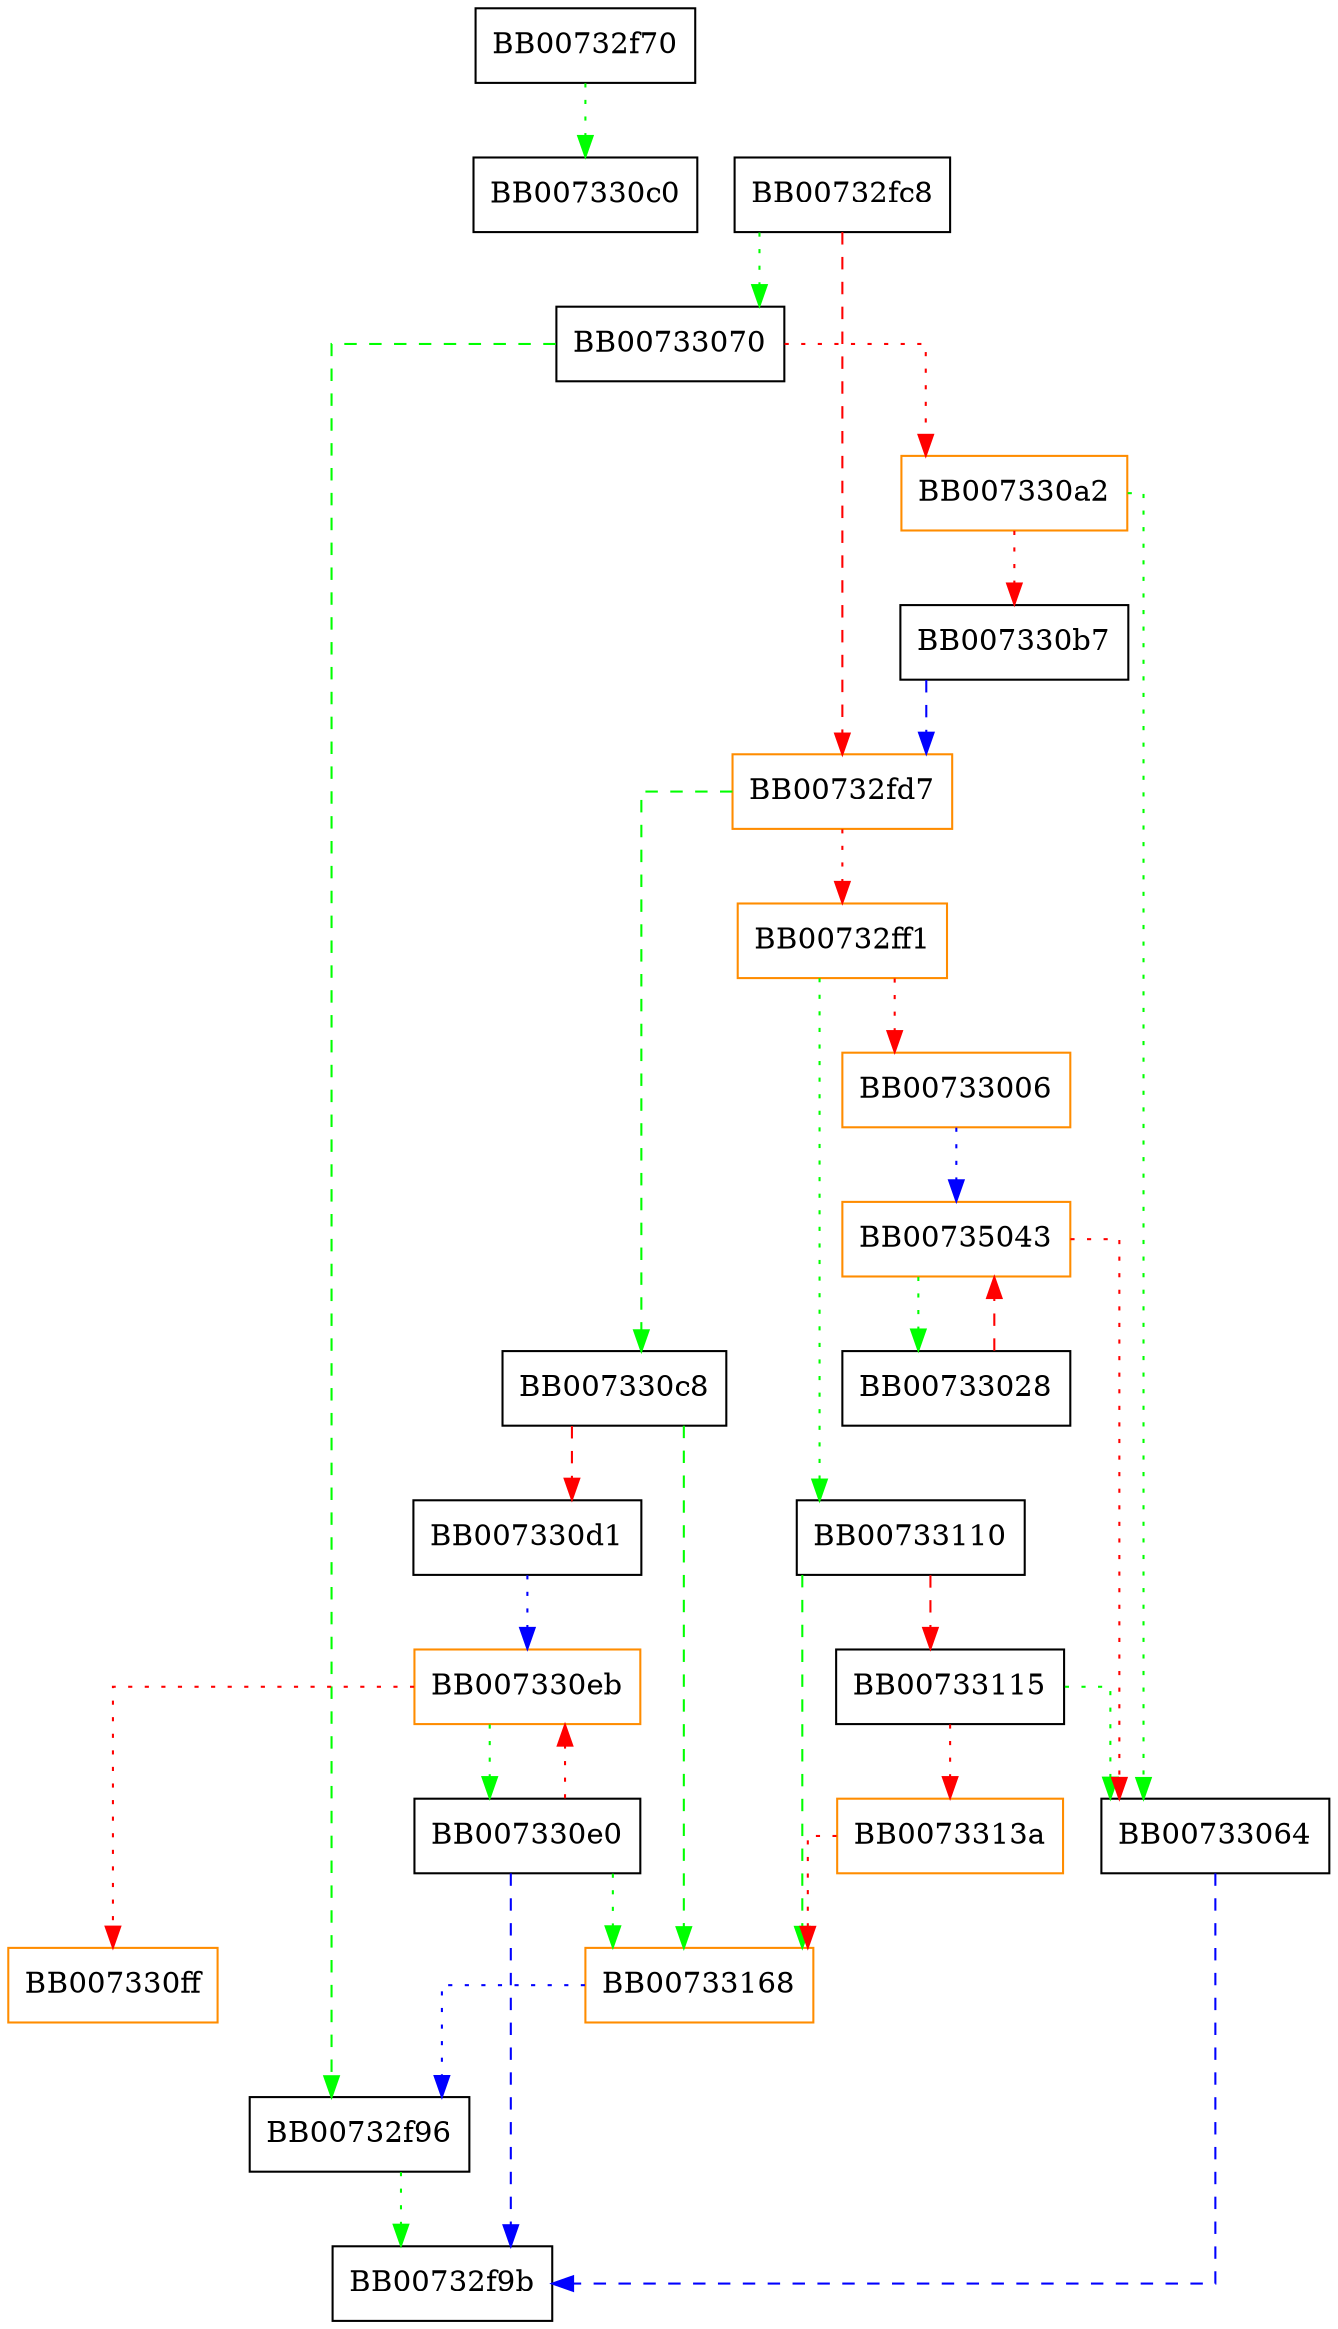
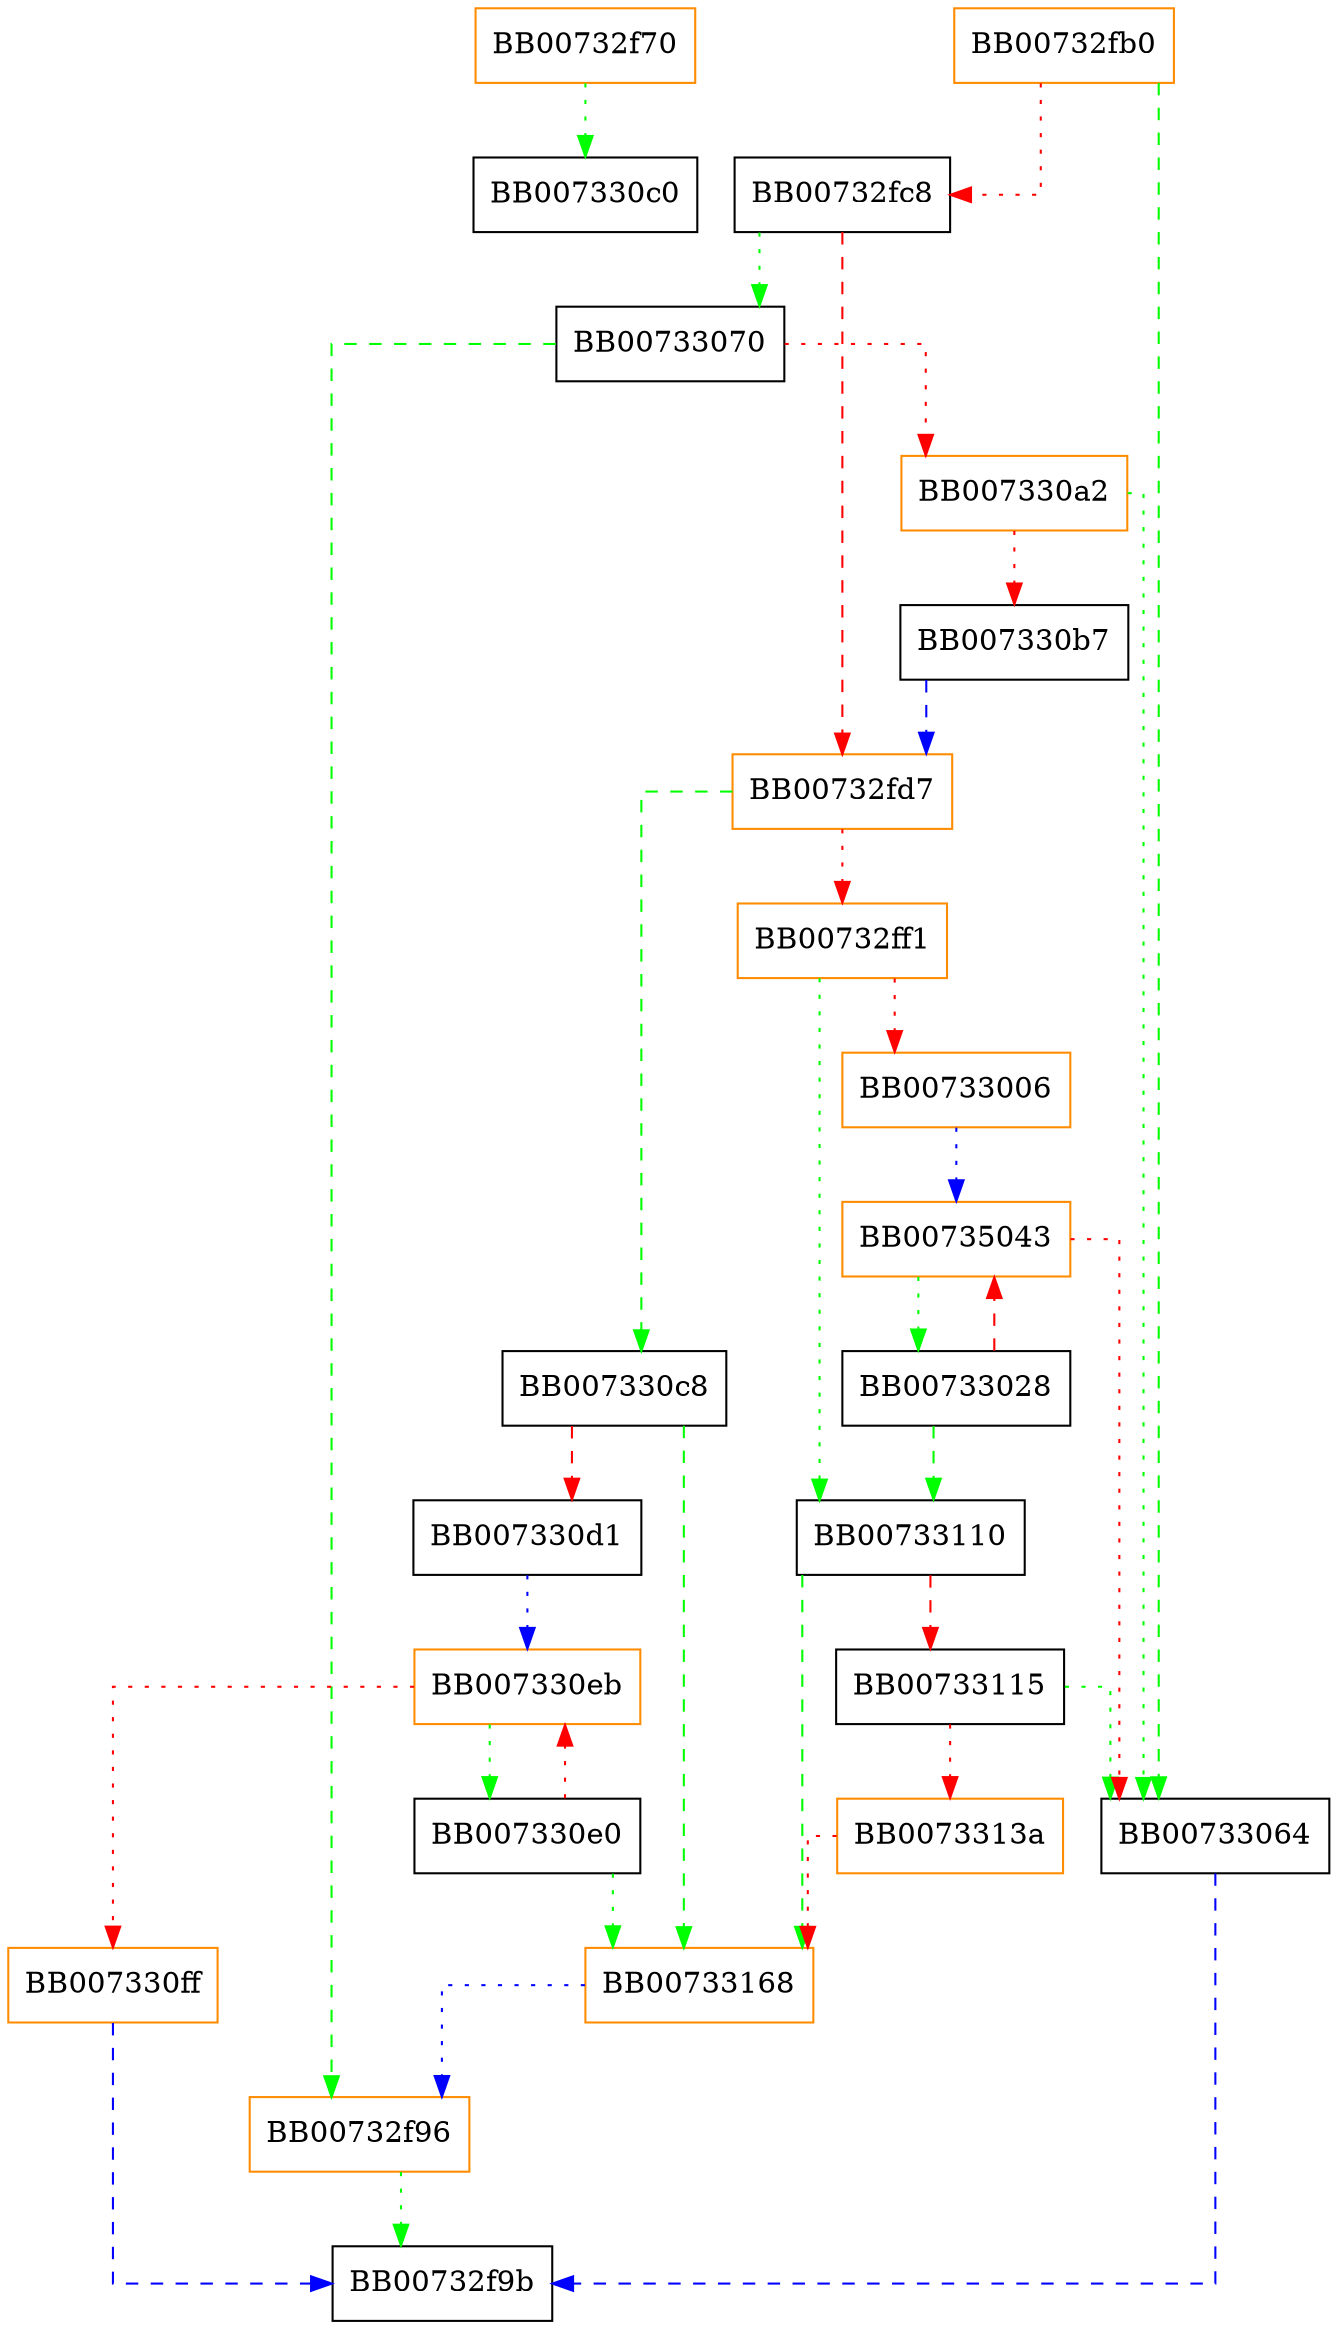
node "BB00732f70": color black -> darkorange
node "BB00732fb0": added
edge "BB00733028" -> "BB00733110": added
edge "BB007330e0" -> "BB00732f9b": now "BB007330ff" -> "BB00732f9b"
node "BB00732f96": color black -> darkorange
